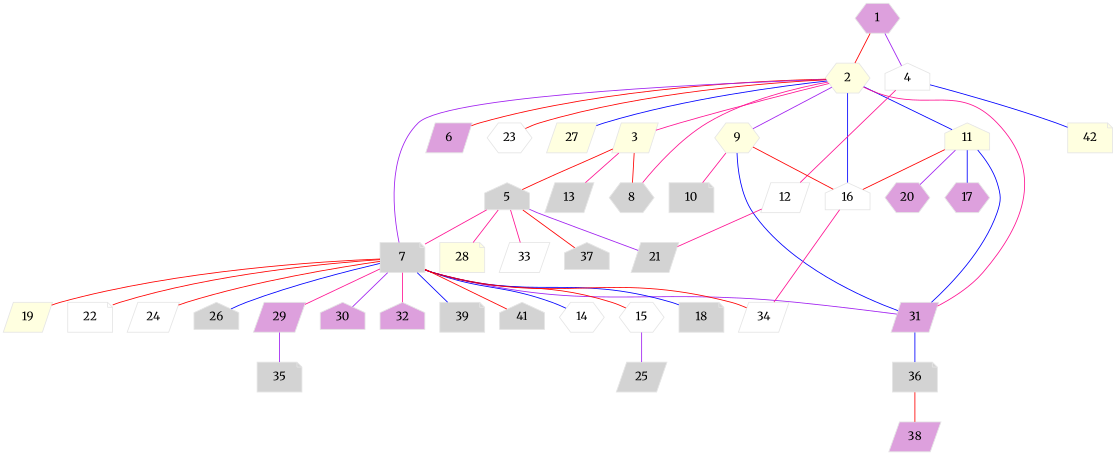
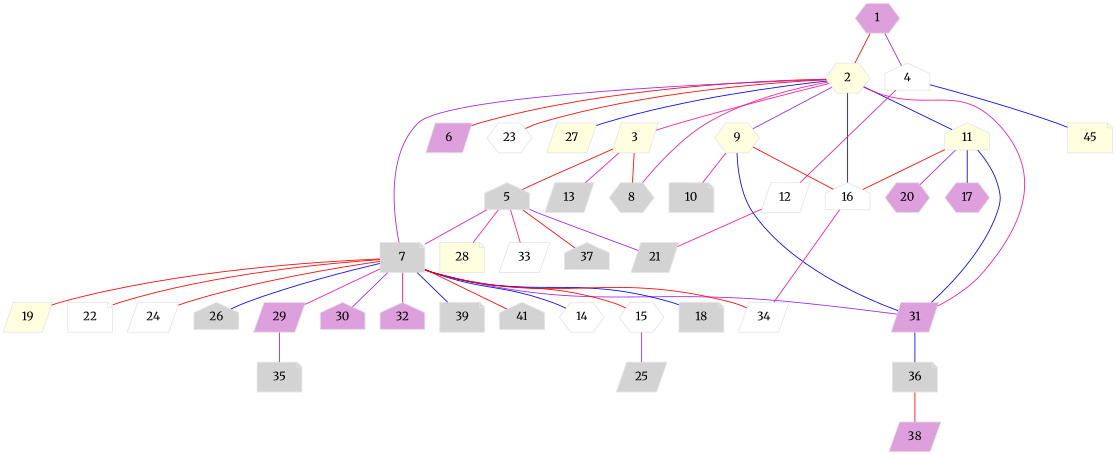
node "42": label "42" -> "45"
